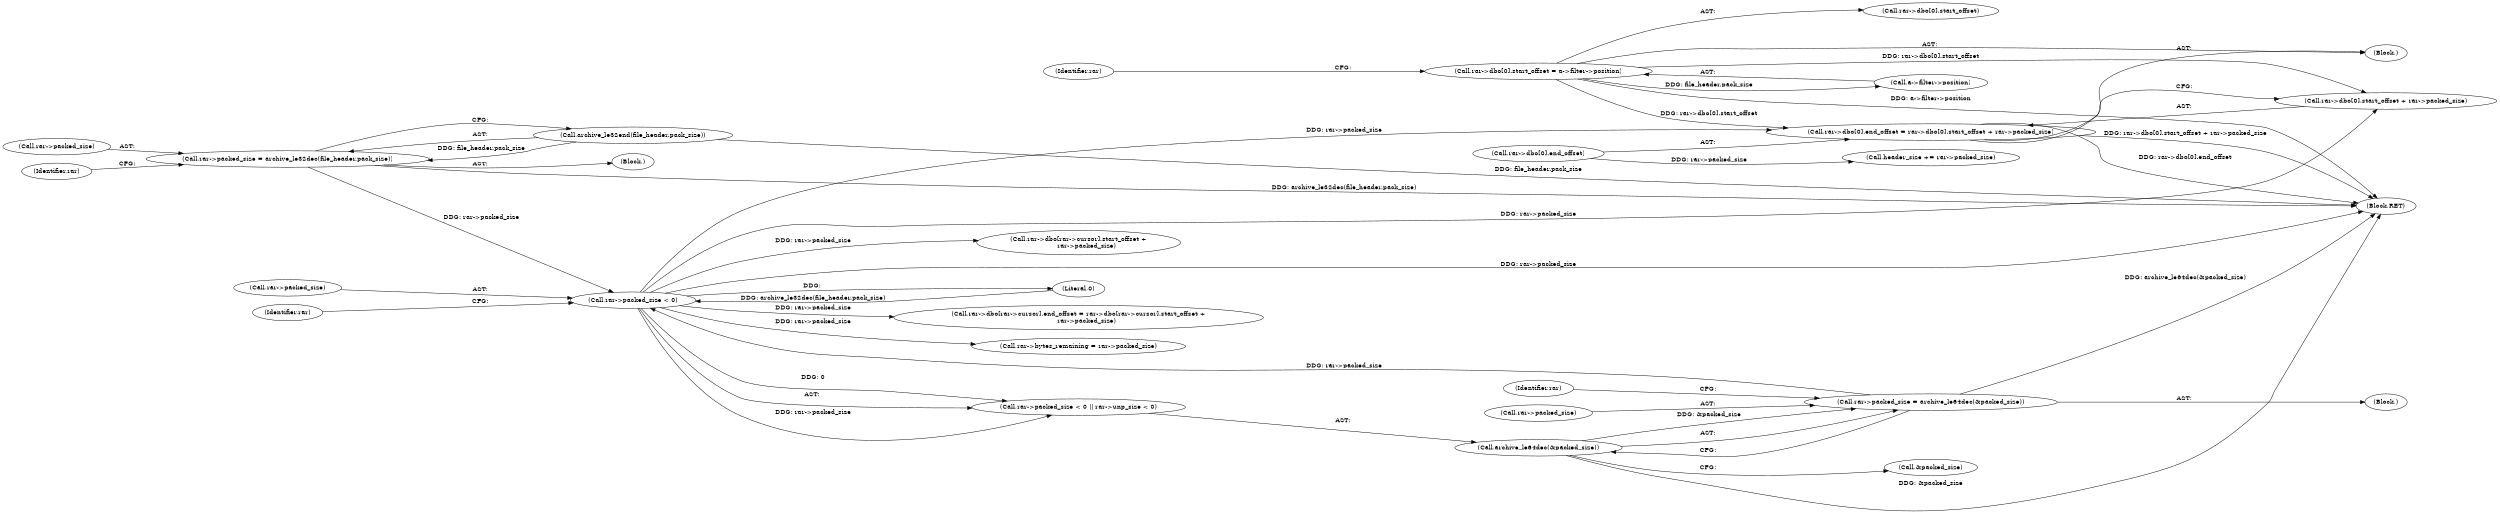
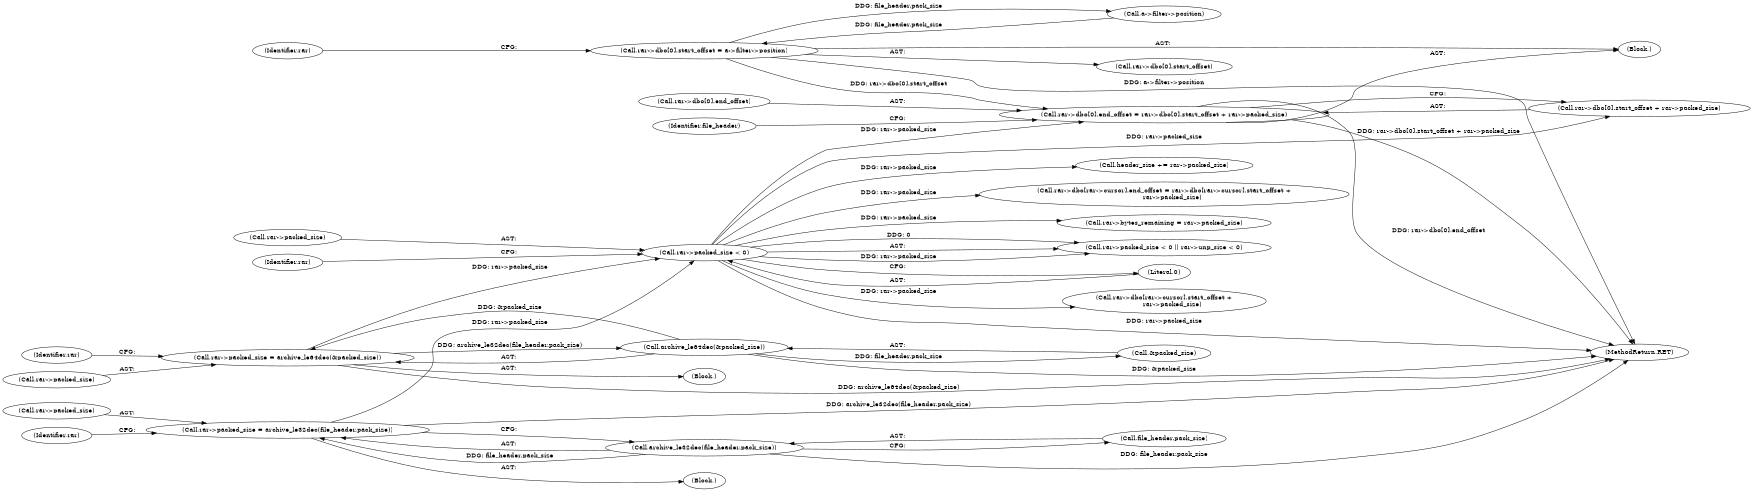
edge "(Call,rar->dbo[0].start_offset = a->filter->position)" -> "(Call,rar->dbo[0].start_offset + rar->packed_size)": removed, label "DDG: rar->dbo[0].start_offset"
edge "(Call,a->filter->position)" -> "(Call,rar->dbo[0].start_offset = a->filter->position)": label "AST: " -> "DDG: file_header.pack_size"
node "(Identifier,file_header)": added
node "(Call,archive_le32end(file_header.pack_size))": label "(Call,archive_le32end(file_header.pack_size))" -> "(Call,archive_le32dec(file_header.pack_size))"
edge "(Call,rar->dbo[0].end_offset)" -> "(Call,header_size += rar->packed_size)": now "(Call,rar->packed_size < 0)" -> "(Call,header_size += rar->packed_size)"
node "(Block,RET)": label "(Block,RET)" -> "(MethodReturn,RET)"
edge "(Call,rar->packed_size < 0)" -> "(Literal,0)": label "DDG: " -> "CFG: "
edge "(Literal,0)" -> "(Call,rar->packed_size < 0)": label "DDG: archive_le32dec(file_header.pack_size)" -> "AST: "
edge "(Call,rar->packed_size < 0 || rar->unp_size < 0)" -> "(Call,archive_le64dec(&packed_size))": now "(Call,&packed_size)" -> "(Call,archive_le64dec(&packed_size))"
node "(Call,file_header.pack_size)": added
edge "(Call,rar->packed_size = archive_le64dec(&packed_size))" -> "(Call,archive_le64dec(&packed_size))": label "CFG: " -> "DDG: archive_le32dec(file_header.pack_size)"
edge "(Call,archive_le64dec(&packed_size))" -> "(Call,&packed_size)": label "CFG: " -> "DDG: file_header.pack_size"
